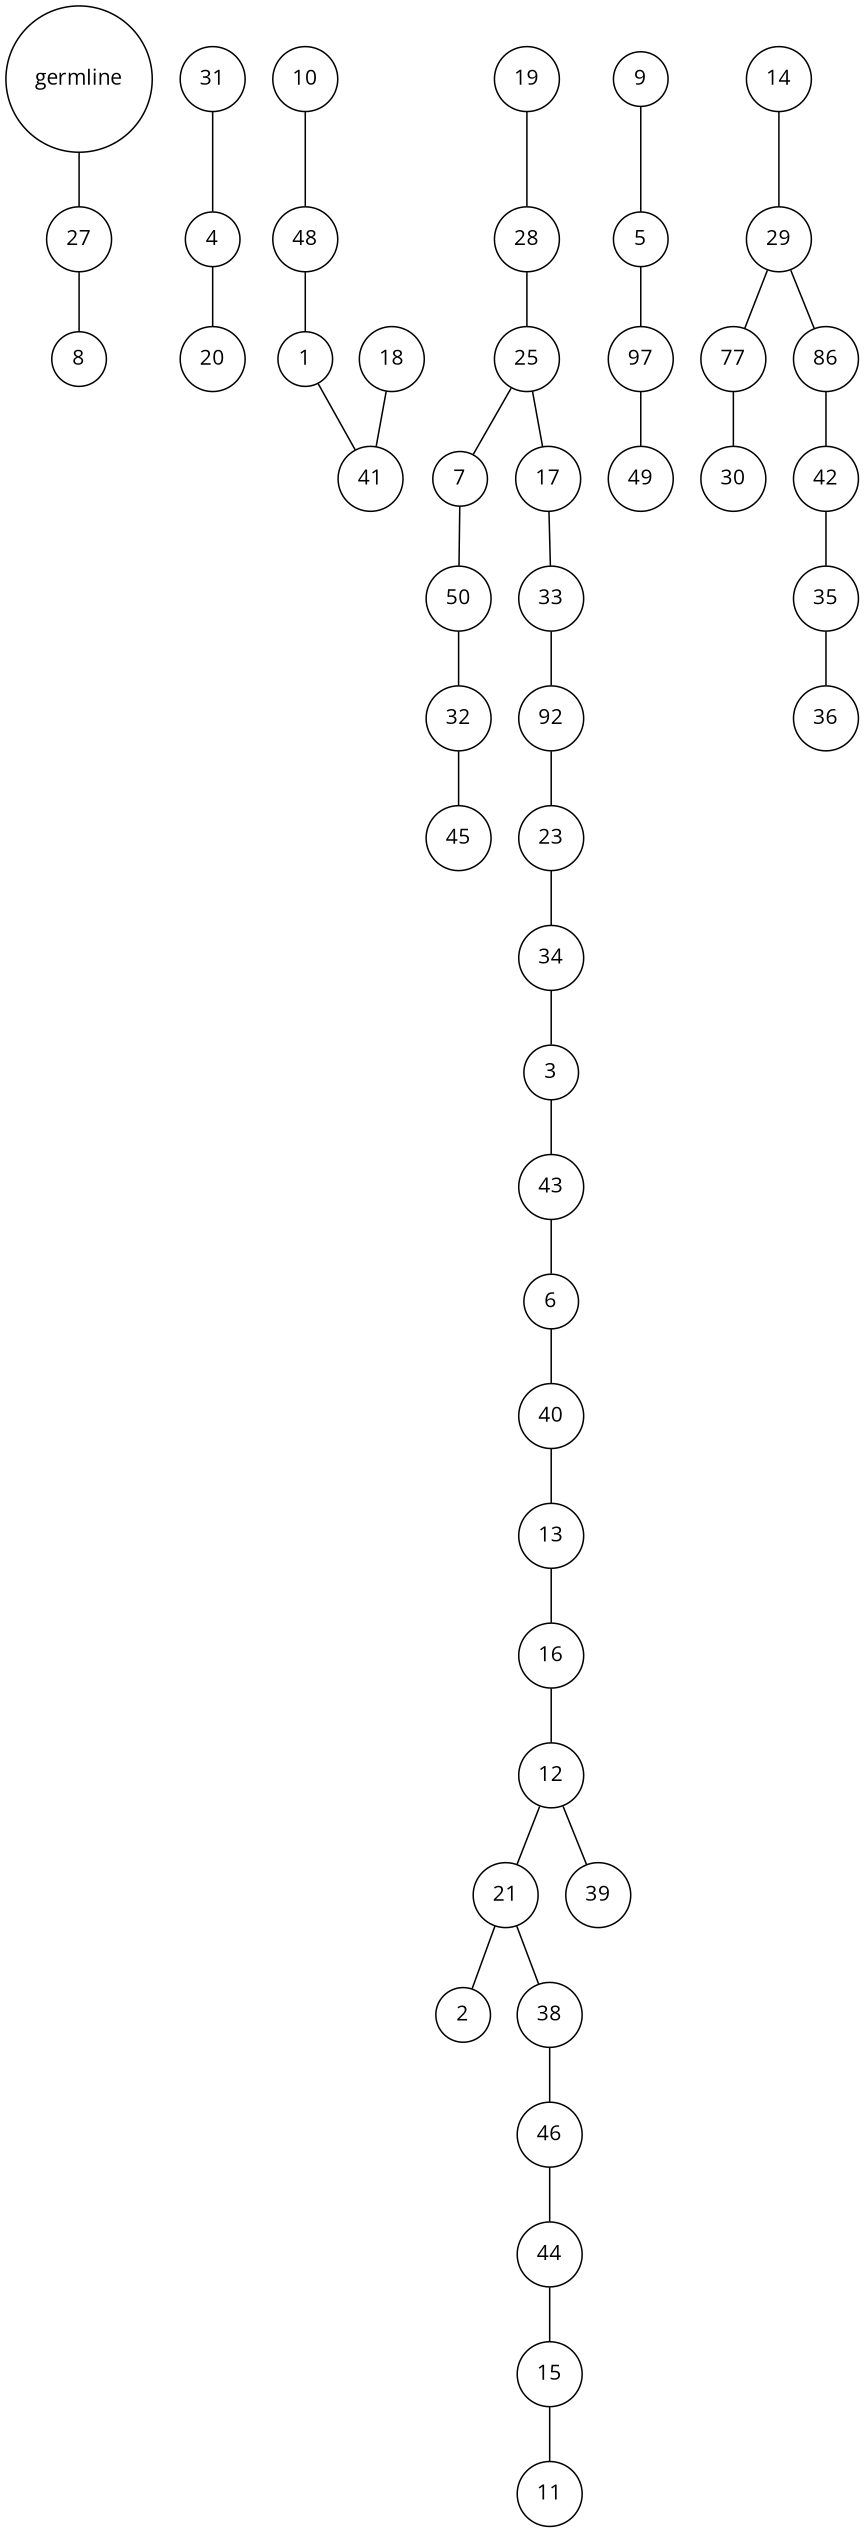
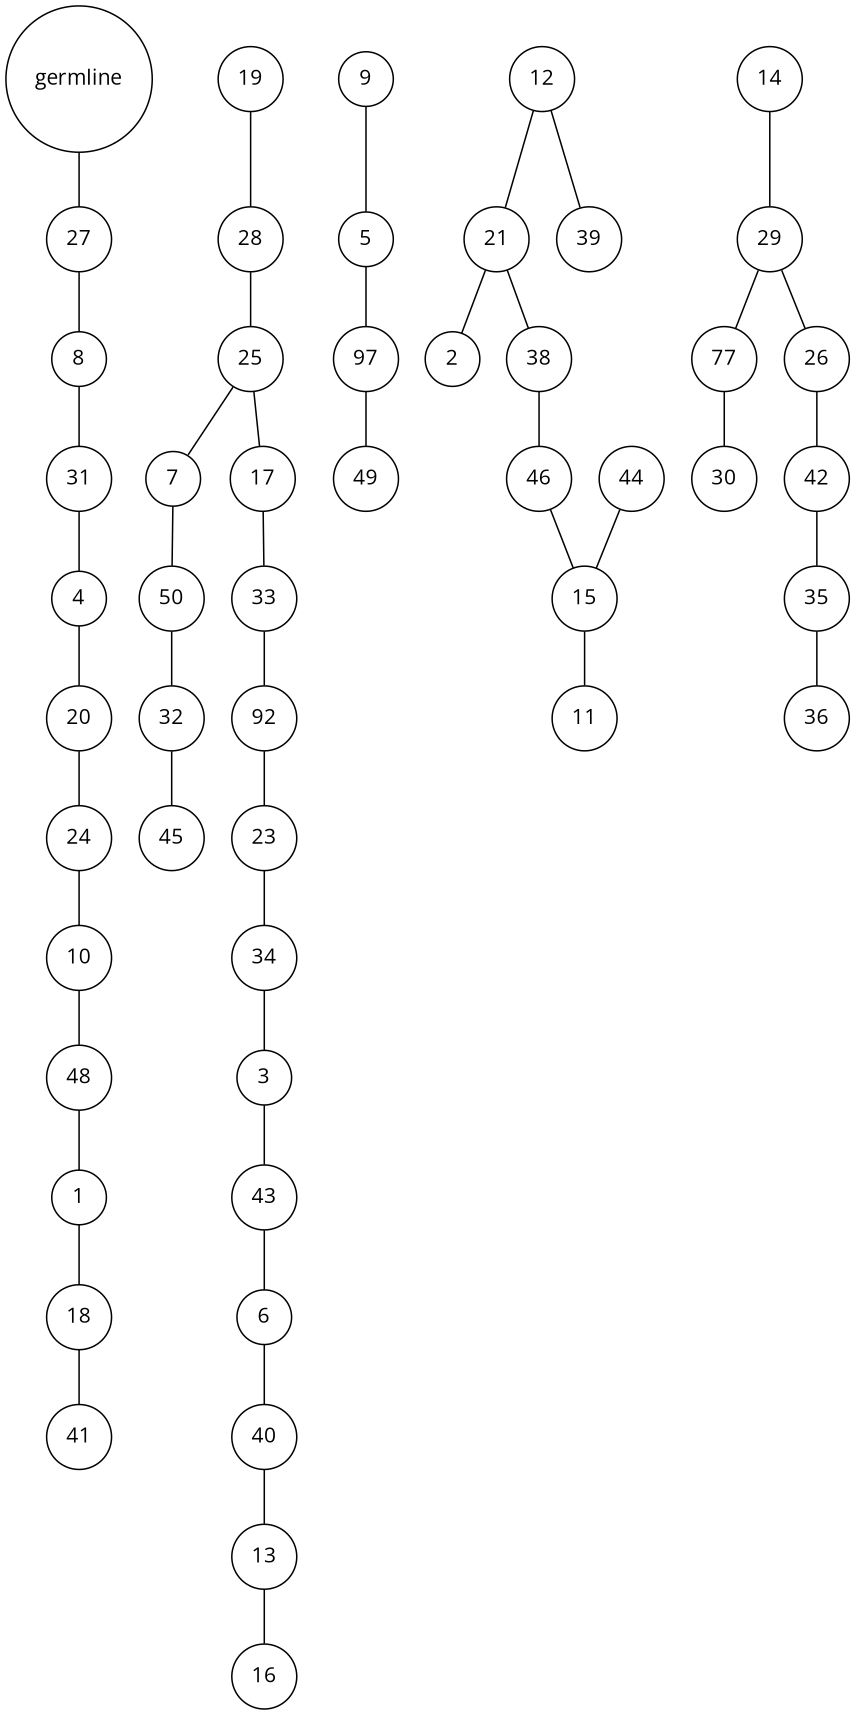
node "86": label "86" -> "26"
edge "8" -- "31": added
edge "1" -- "41": now "1" -- "18"
node "24": added
edge "16" -- "12": removed
edge "46" -- "44": now "46" -- "15"
